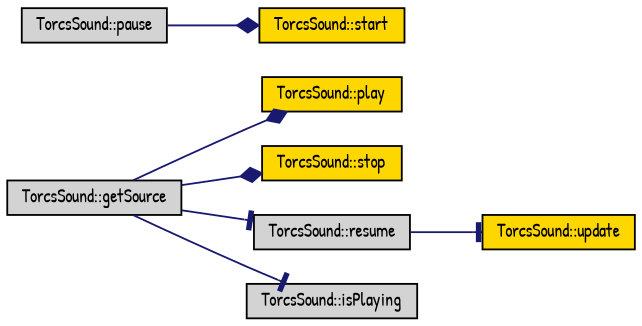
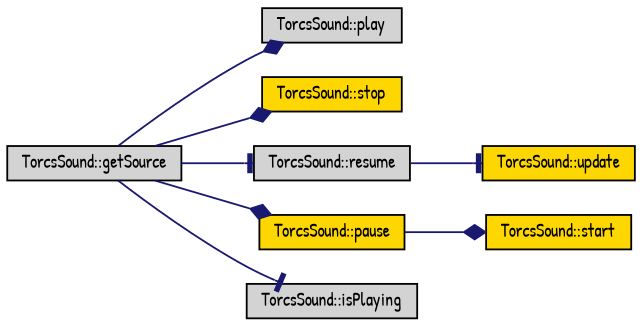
node "TorcsSound::pause": fillcolor lightgrey -> gold
node "TorcsSound::play": fillcolor gold -> lightgrey
edge "TorcsSound::getSource" -> "TorcsSound::pause": added
